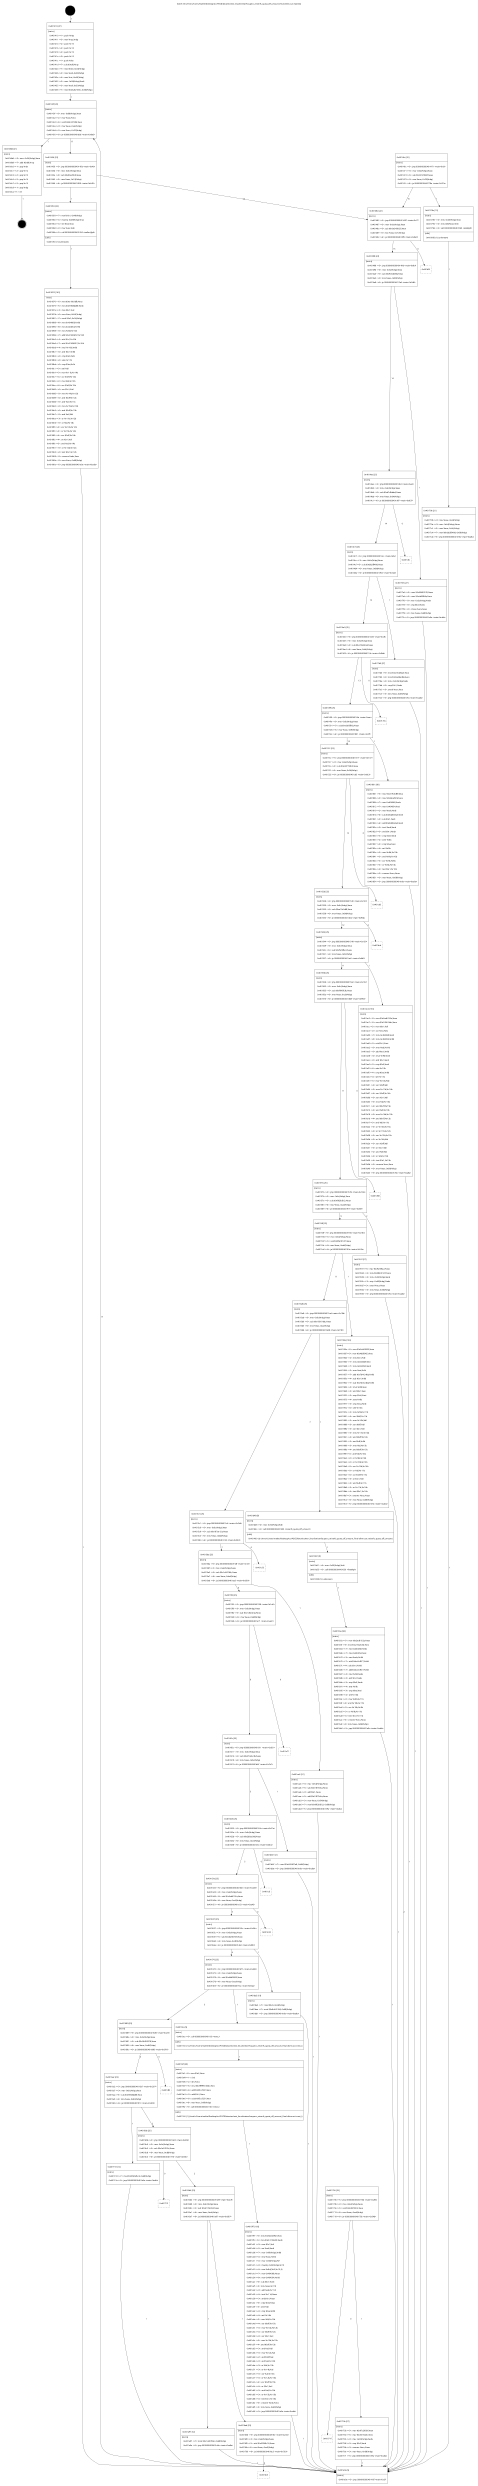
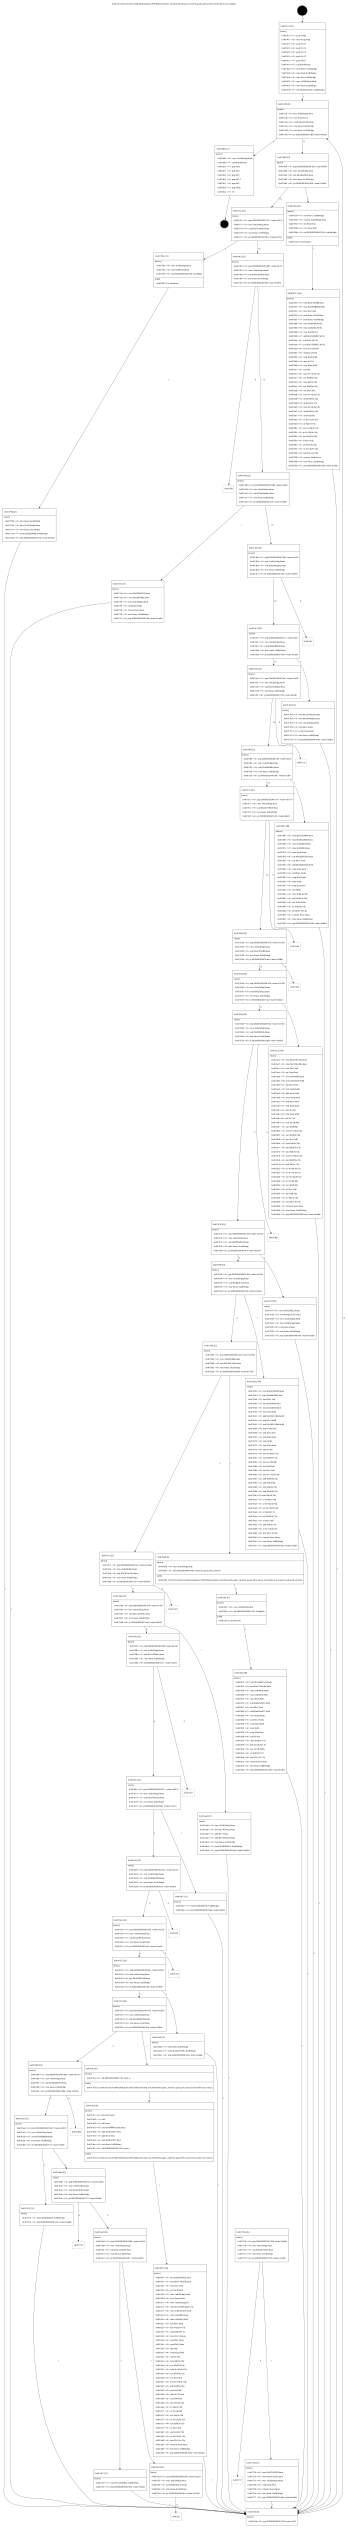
edge "0x401456 [22]" -> "0x401482 [22]": now "0x401456 [22]" -> "0x40146c [22]"
